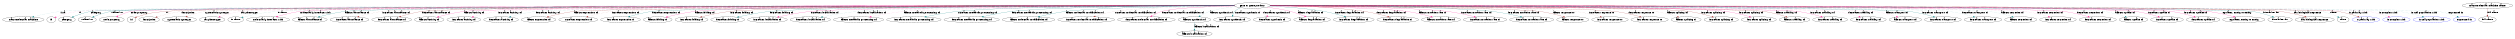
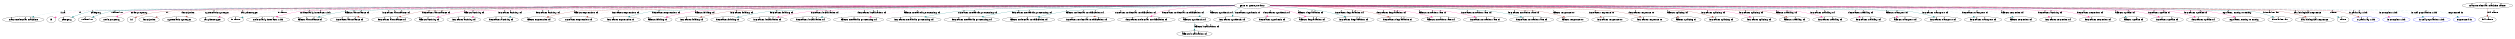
edge "gene or gene product" -> "increases secretion of": label "increases secretion of" -> "decreases activity of"
